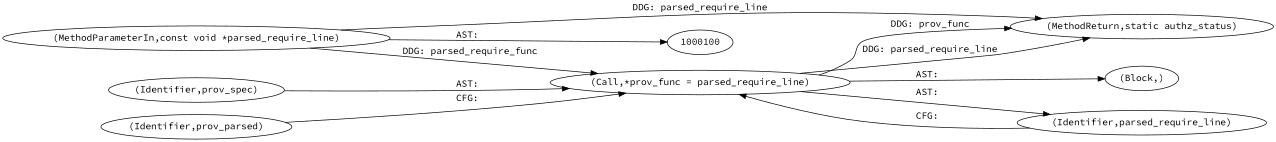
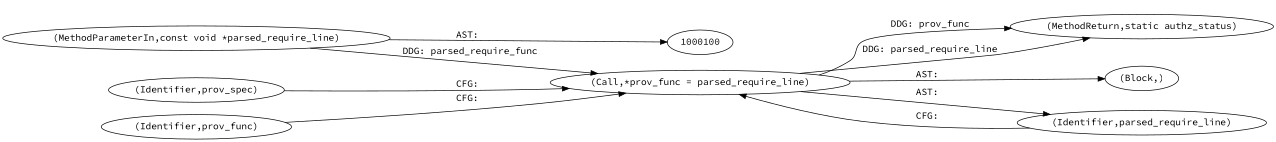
edge "(MethodParameterIn,const void *parsed_require_line)" -> "(MethodReturn,static authz_status)": removed, label "DDG: parsed_require_line"
edge "(Identifier,prov_spec)" -> "(Call,*prov_func = parsed_require_line)": label "AST: " -> "CFG: "
node "(Identifier,prov_parsed)": label "(Identifier,prov_parsed)" -> "(Identifier,prov_func)"
